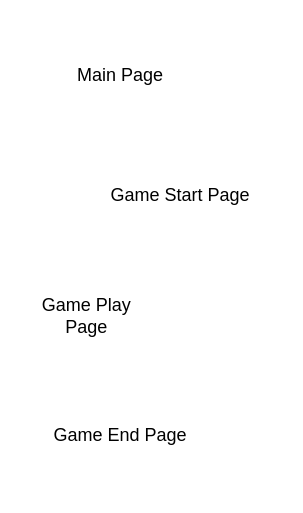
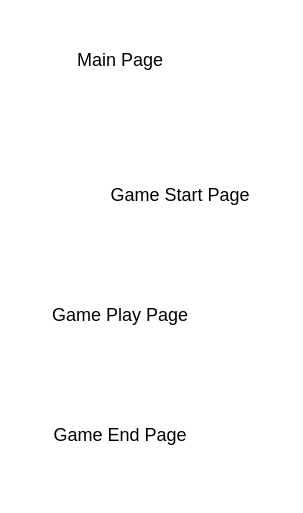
node "Main Page": size 180x90 -> 180x60
node "Game Play Page": size 113x90 -> 180x90
